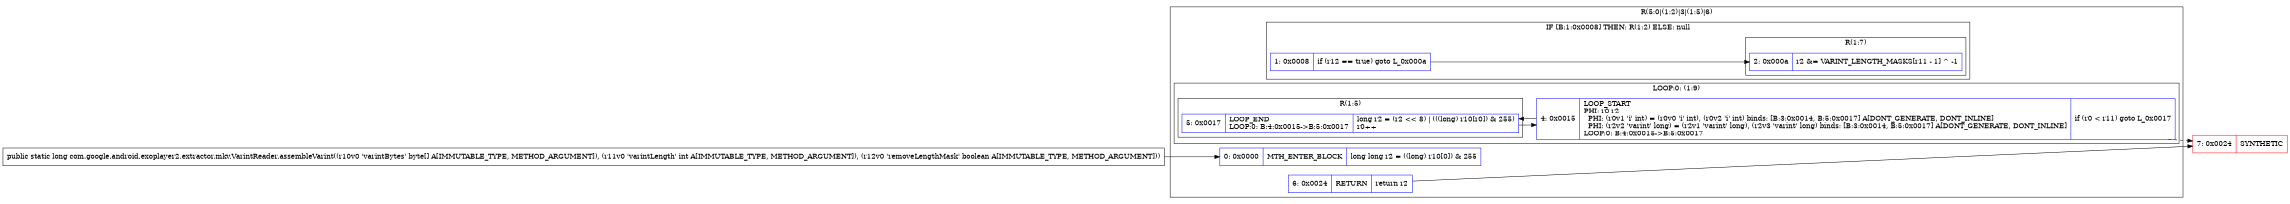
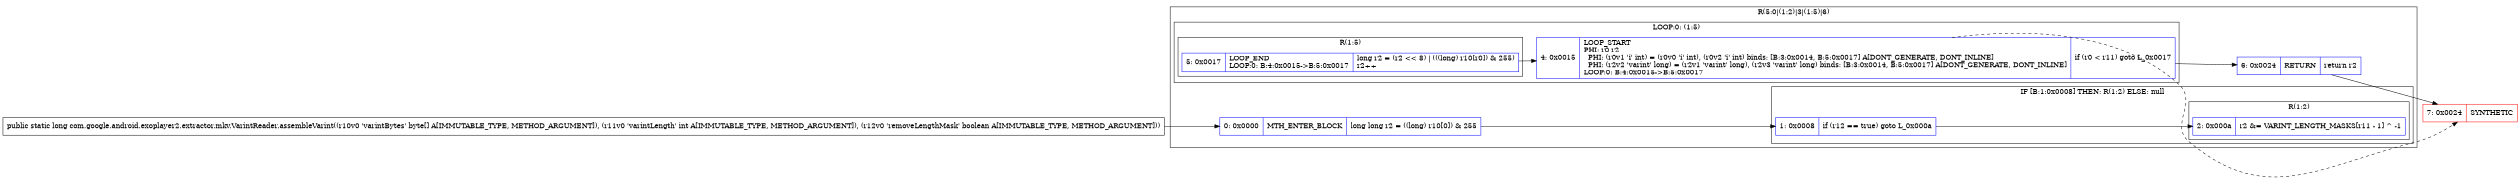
cluster "R(1:7)": label "R(1:7)" -> "R(1:2)"
cluster "LOOP:0: (1:9)": label "LOOP:0: (1:9)" -> "LOOP:0: (1:5)"
edge "4: 0x0015" -> "5: 0x0017": now "4: 0x0015" -> "6: 0x0024"
edge "0: 0x0000" -> "1: 0x0008": added
node "5: 0x0017": text "r0++" -> "r2++"
